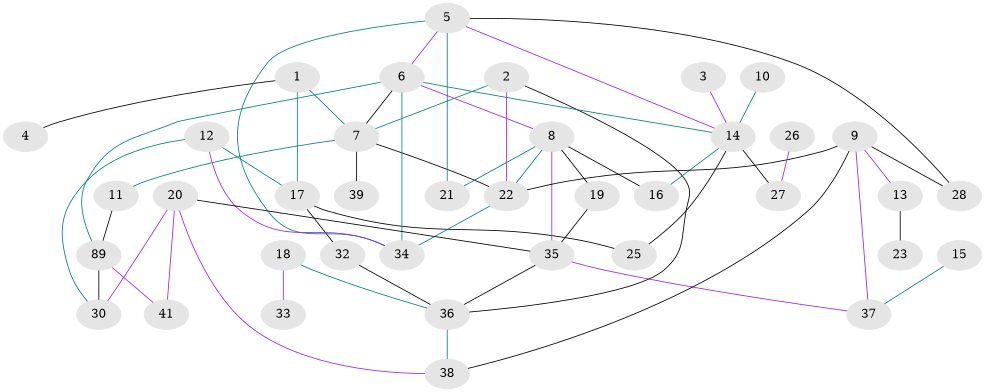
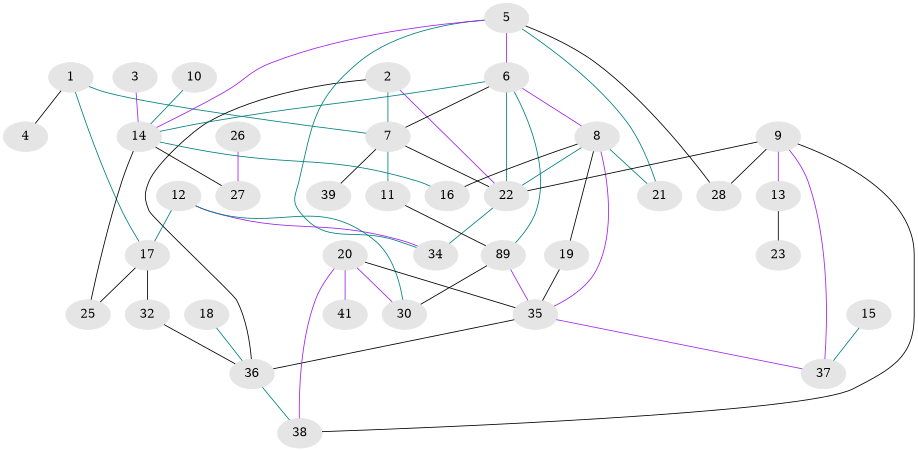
edge "6" -- "34": now "6" -- "22"
edge "89" -- "41": now "89" -- "35"
node "33": removed
